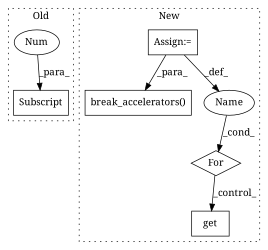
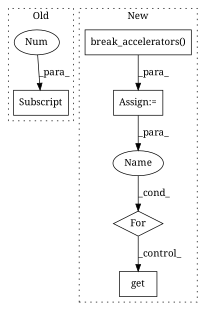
edge "Assign:=" -> "break_accelerators()": reversed
edge "Assign:=" -> "Name": label "_def_" -> "_para_"
